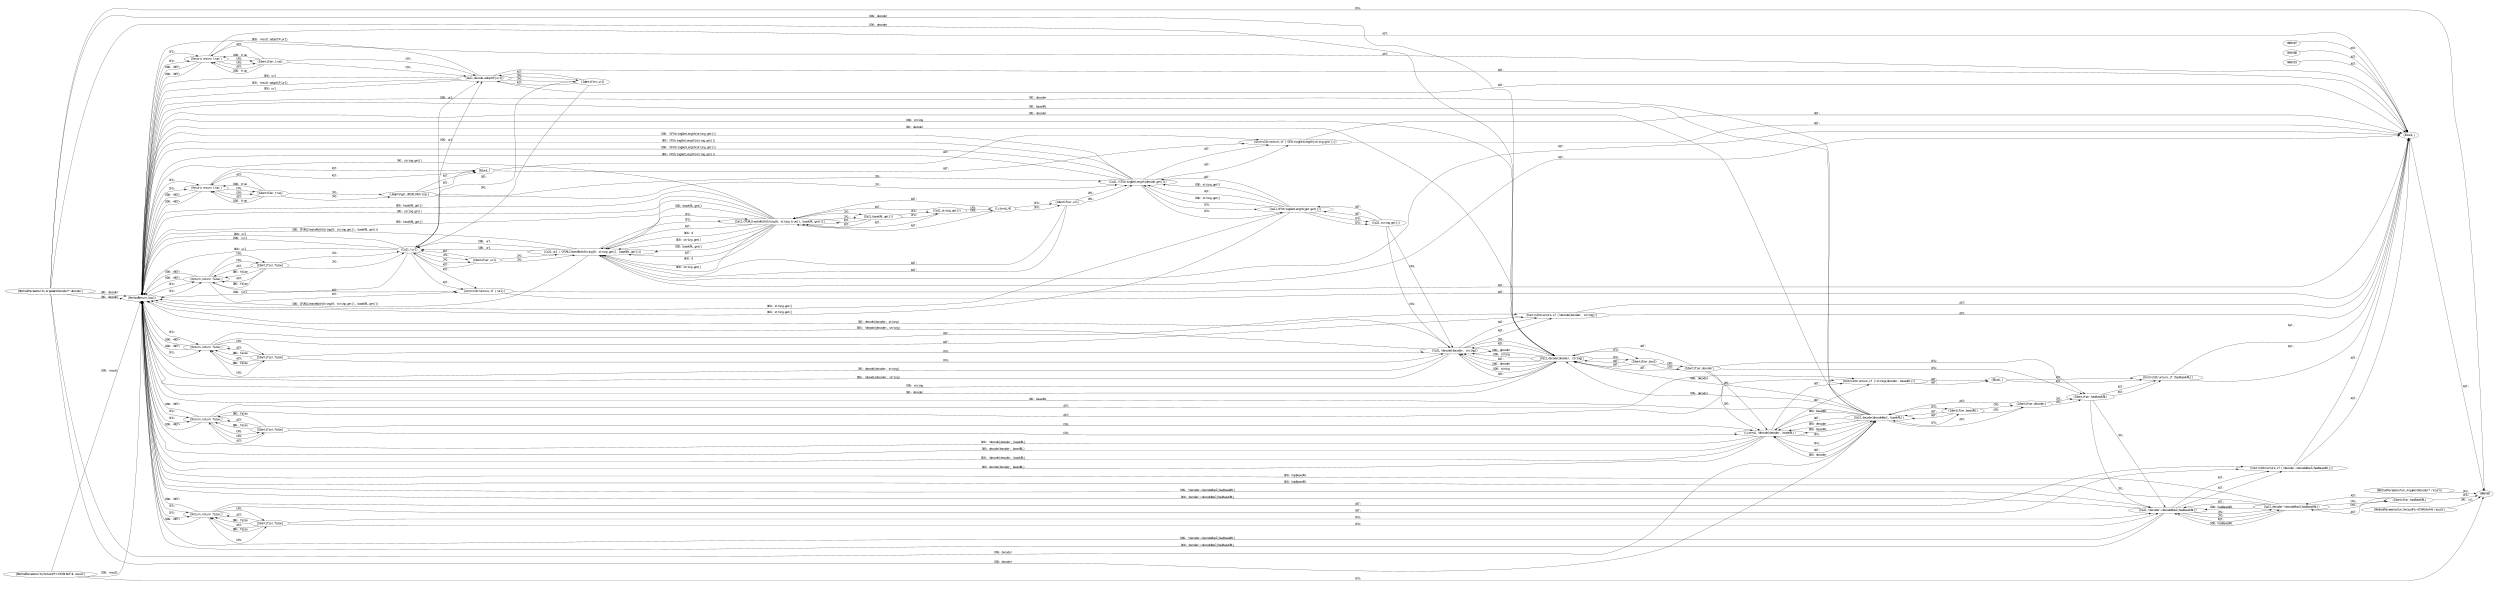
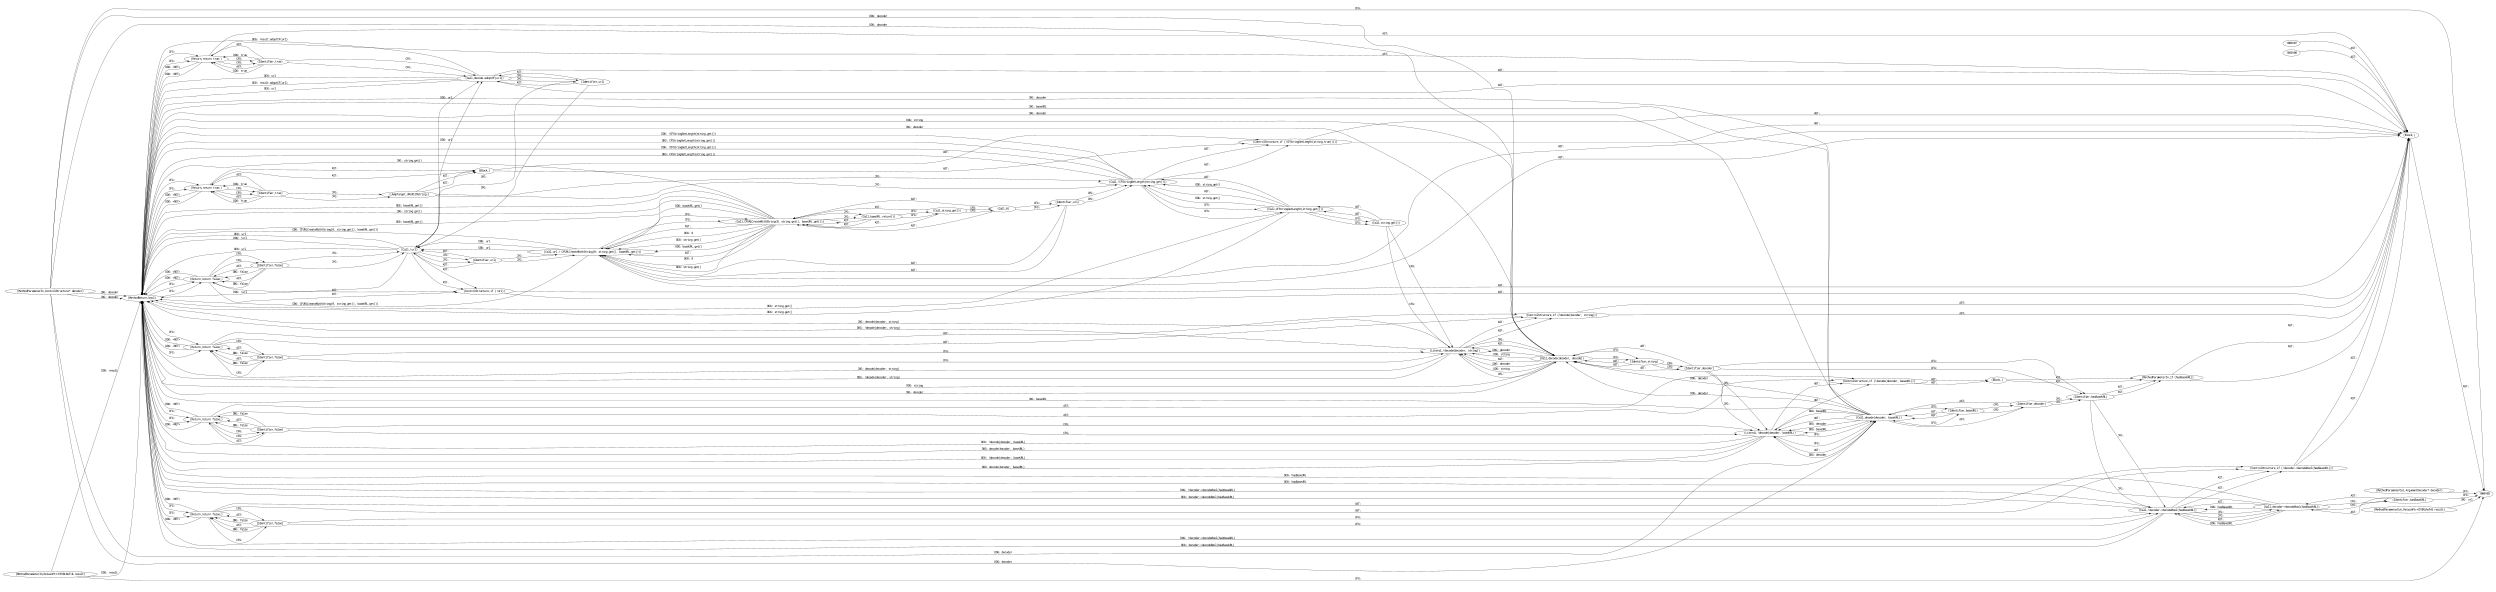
node "1000125": removed
node "(ControlStructure,if (!CFStringGetLength(string.get())))": label "(ControlStructure,if (!CFStringGetLength(string.get())))" -> "(ControlStructure,if (!CFStringGetLength(string.true())))"
node "(Call,!CFStringGetLength(decode.get()))": label "(Call,!CFStringGetLength(decode.get()))" -> "(Call,!CFStringGetLength(string.get()))"
node "(Literal,0)": label "(Literal,0)" -> "(Call,0)"
node "(Call,CFStringGetLength(get.get()))": label "(Call,CFStringGetLength(get.get()))" -> "(Call,CFStringGetLength(string.get()))"
node "(Call,baseURL.get())": label "(Call,baseURL.get())" -> "(Call,baseURL.return())"
node "(Call,CFURLCreateWithString(0, string.true(), baseURL.get()))": label "(Call,CFURLCreateWithString(0, string.true(), baseURL.get()))" -> "(Call,CFURLCreateWithString(0, string.get(), baseURL.get()))"
node "(MethodParameterIn,ArgumentDecoder* decoder)": label "(MethodParameterIn,ArgumentDecoder* decoder)" -> "(MethodParameterIn,ControlStructure* decoder)"
node "(Call,!decode(decoder, string))": label "(Call,!decode(decoder, string))" -> "(Literal,!decode(decoder, string))"
node "(Call,decode(decoder, string))": label "(Call,decode(decoder, string))" -> "(Call,decode(decoder, decode))"
node "(Identifier,bool)": label "(Identifier,bool)" -> "(Identifier,string)"
node "(ControlStructure,if (hasBaseURL))": label "(ControlStructure,if (hasBaseURL))" -> "(MethodParameterIn,if (hasBaseURL))"
node "(ControlStructure,if (!string(decoder, baseURL)))": label "(ControlStructure,if (!string(decoder, baseURL)))" -> "(ControlStructure,if (!decode(decoder, baseURL)))"
node "(Call,decode(decodeBool, baseURL))": label "(Call,decode(decodeBool, baseURL))" -> "(Call,decode(decoder, baseURL))"
node "(MethodParameterOut,ArgumentDecoder* return)": label "(MethodParameterOut,ArgumentDecoder* return)" -> "(MethodParameterOut,ArgumentDecoder* decoder)"
